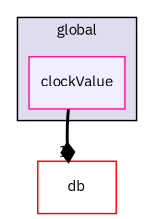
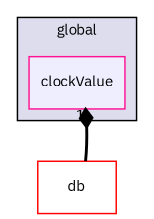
edge "clockValue" -> "db": reversed
